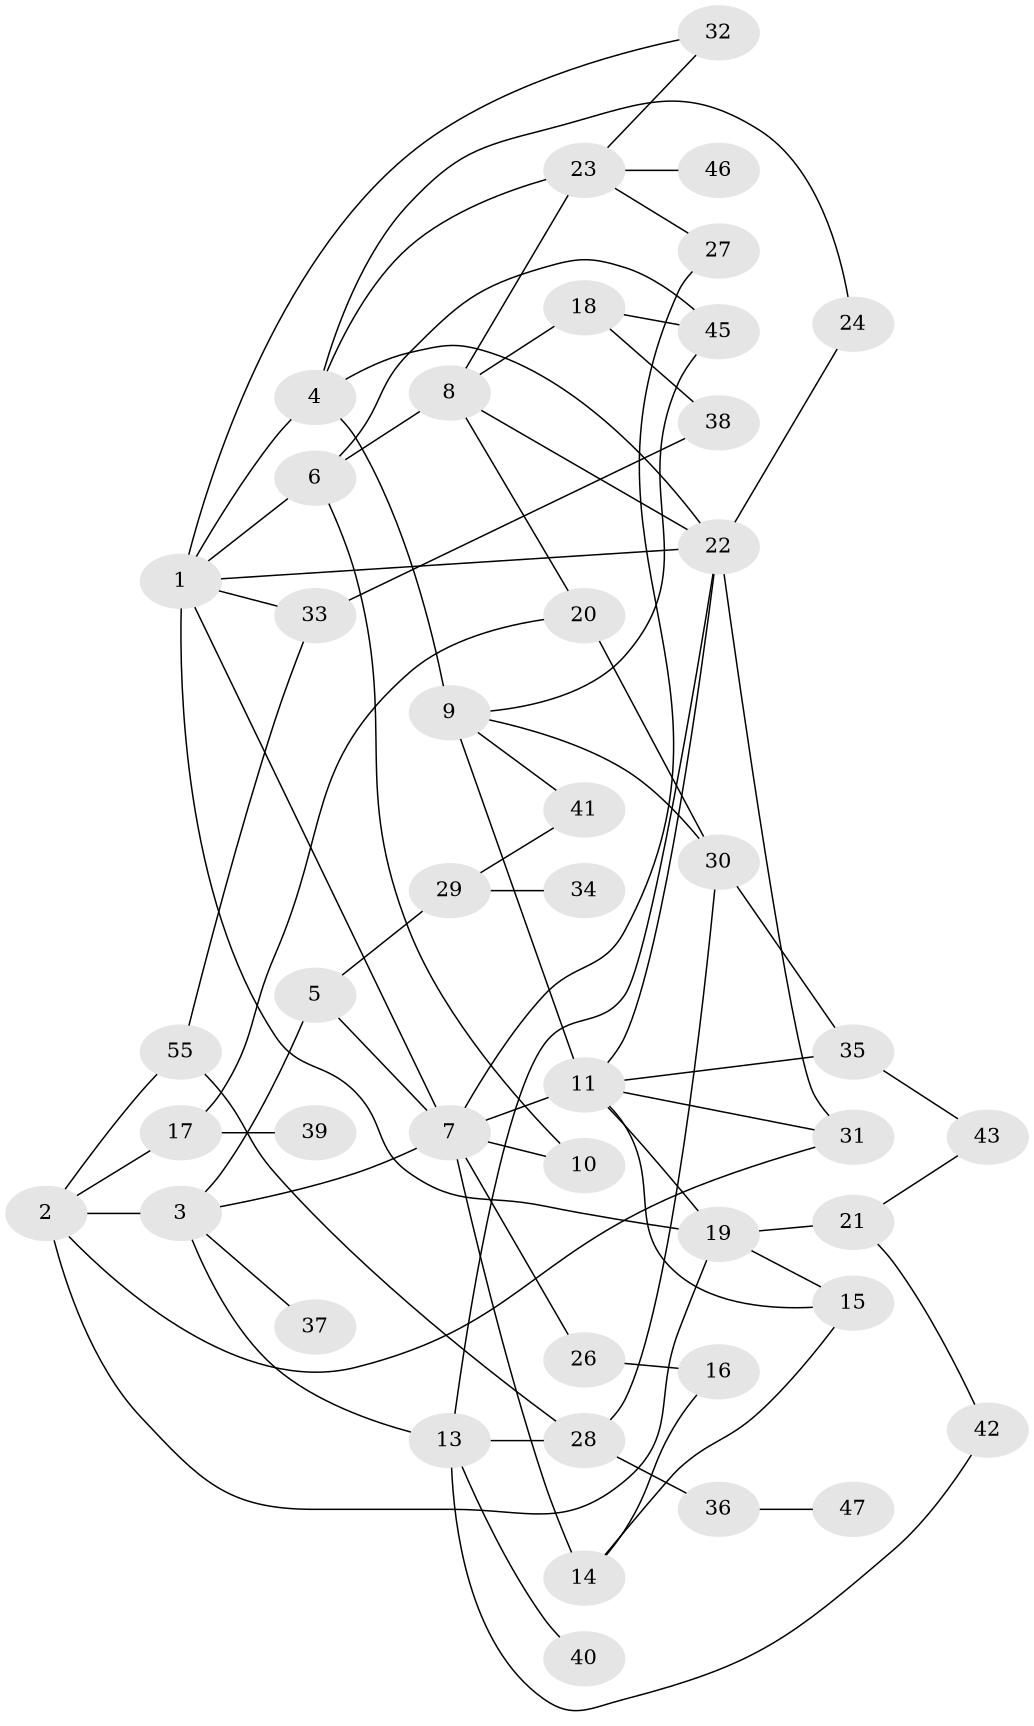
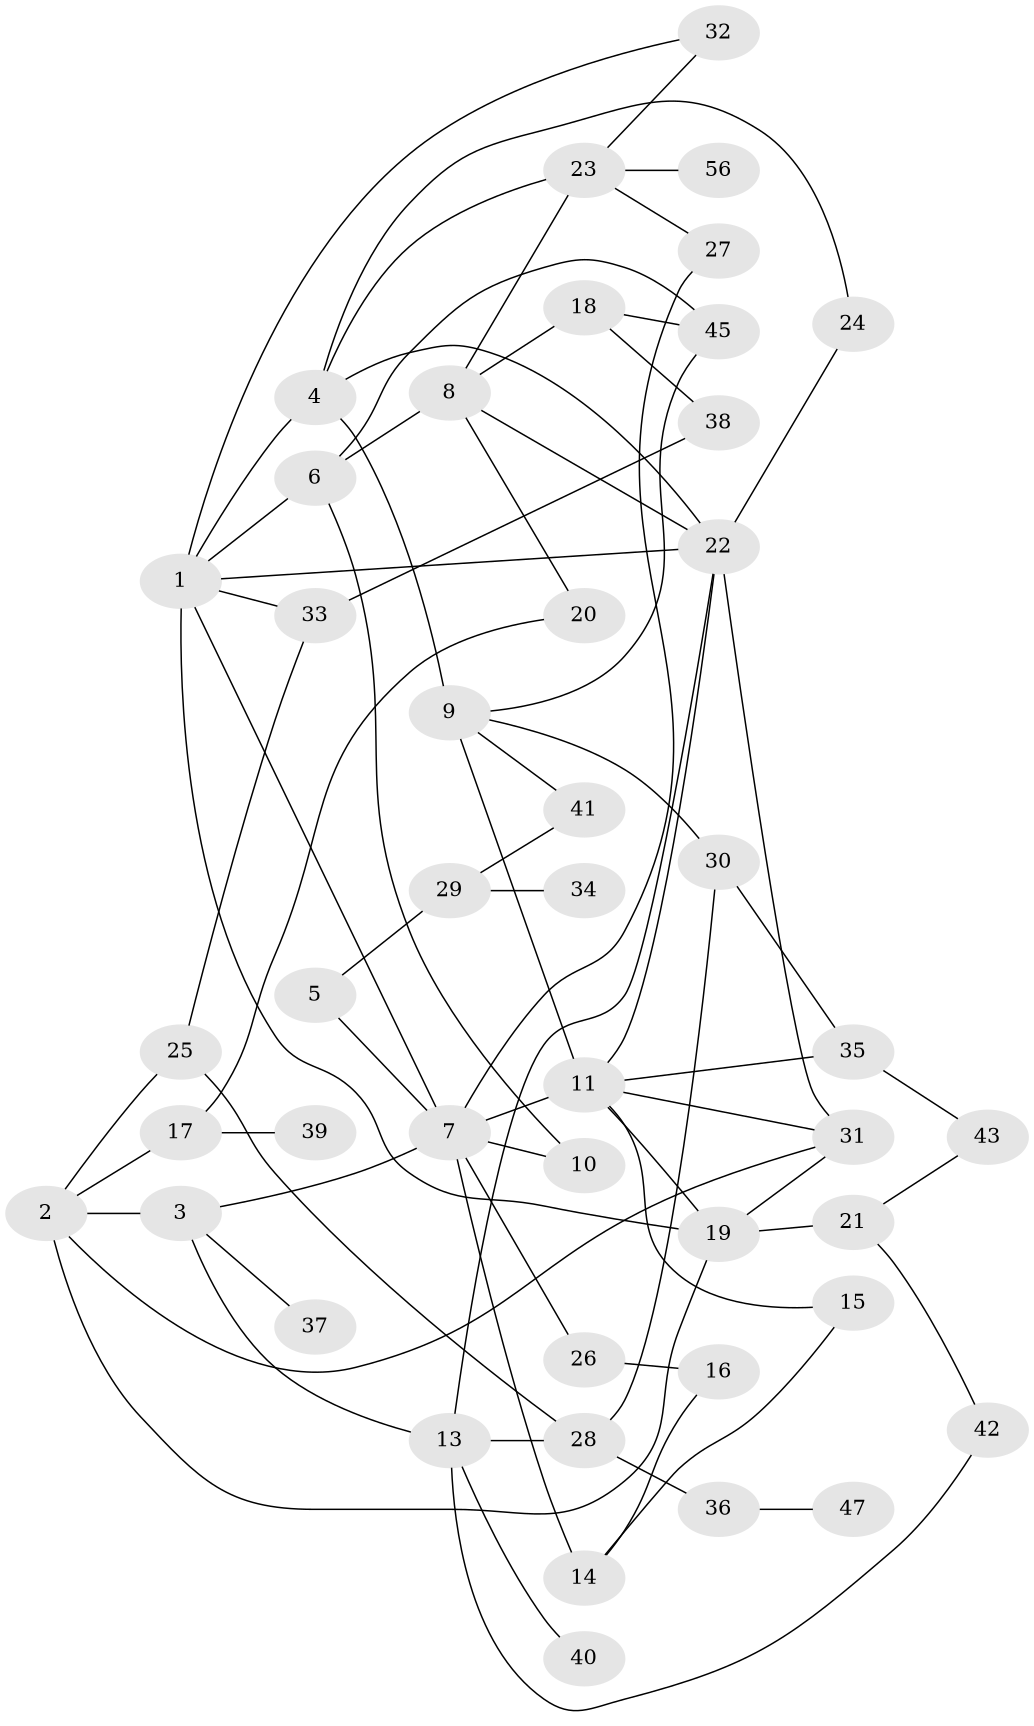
node "46": label "46" -> "56"
edge "20" -- "30": removed
node "55": label "55" -> "25"
edge "5" -- "3": removed
edge "19" -- "15": now "19" -- "31"
